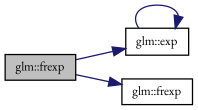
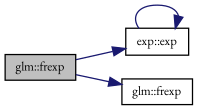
node "glm::exp": label "glm::exp" -> "exp::exp"
